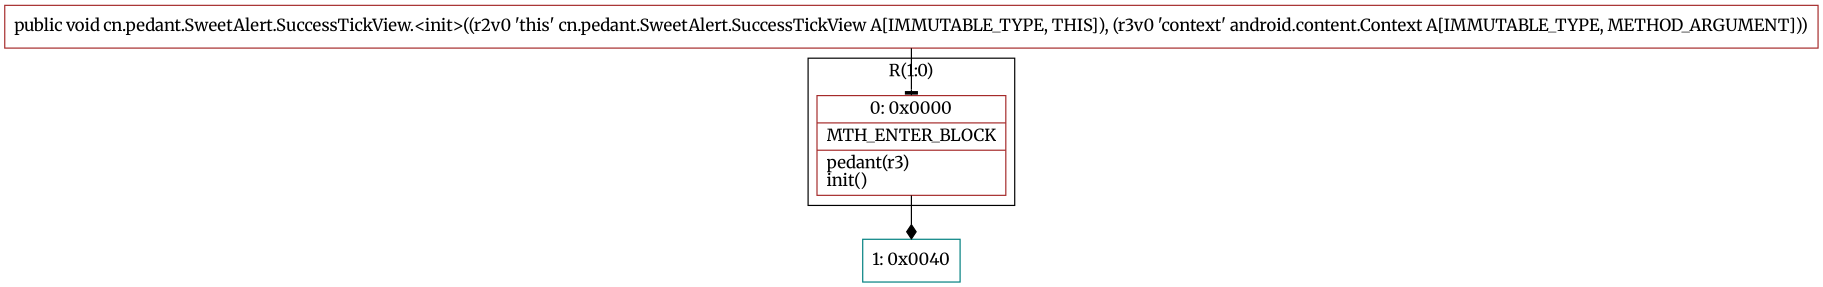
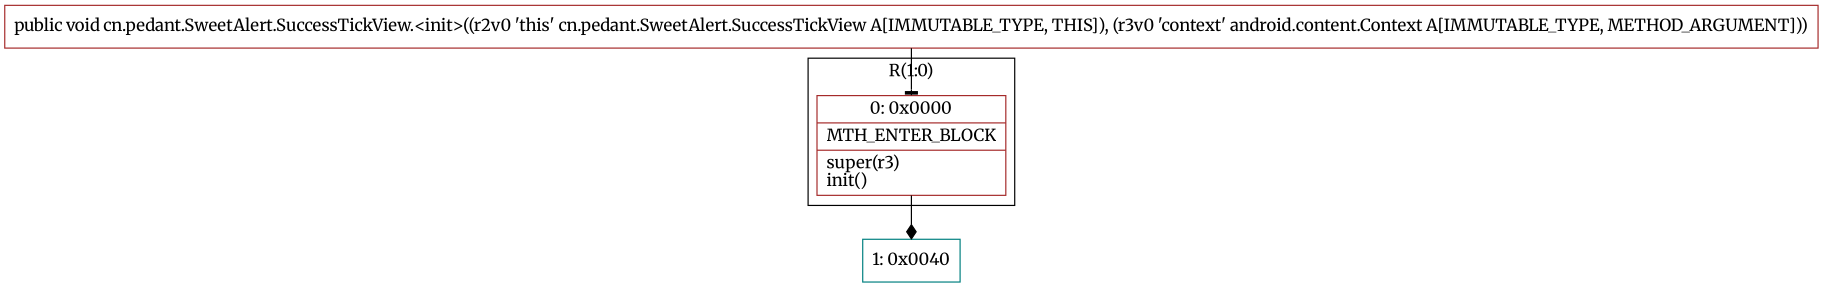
node "0: 0x0000": text "pedant(r3)" -> "super(r3)"
